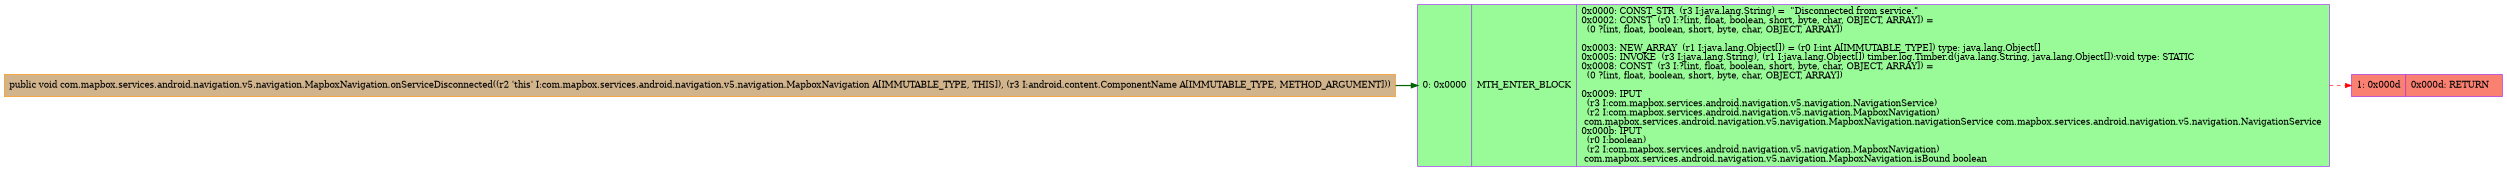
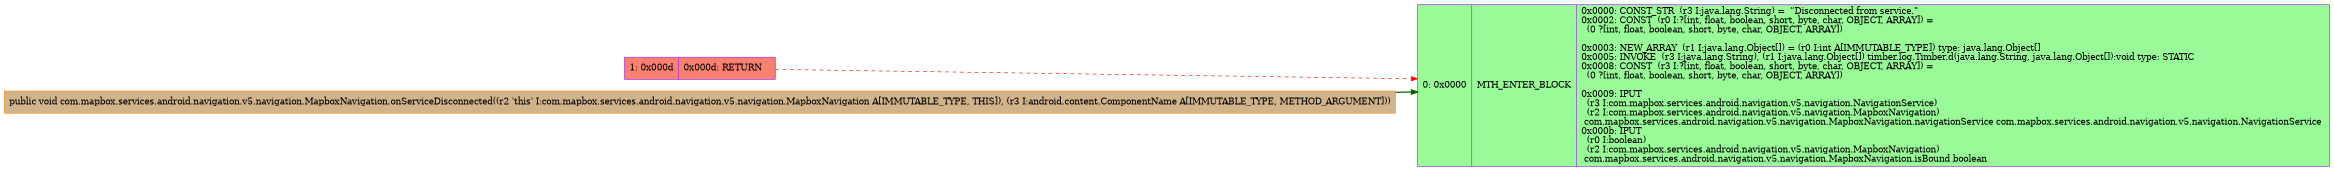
edge "0: 0x0000" -> "1: 0x000d": reversed
